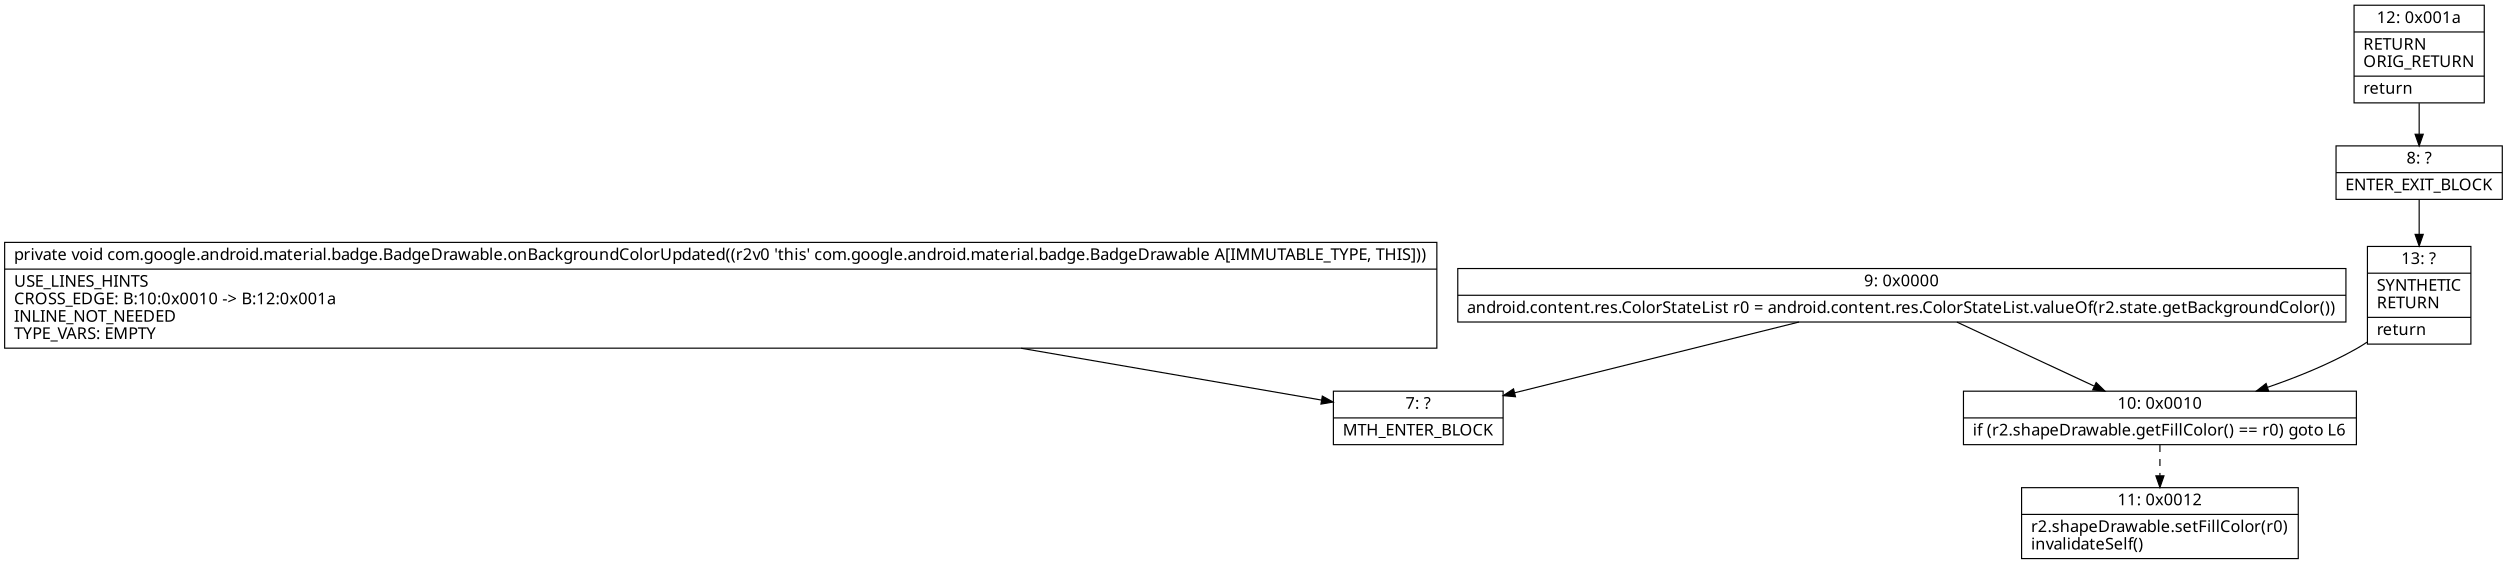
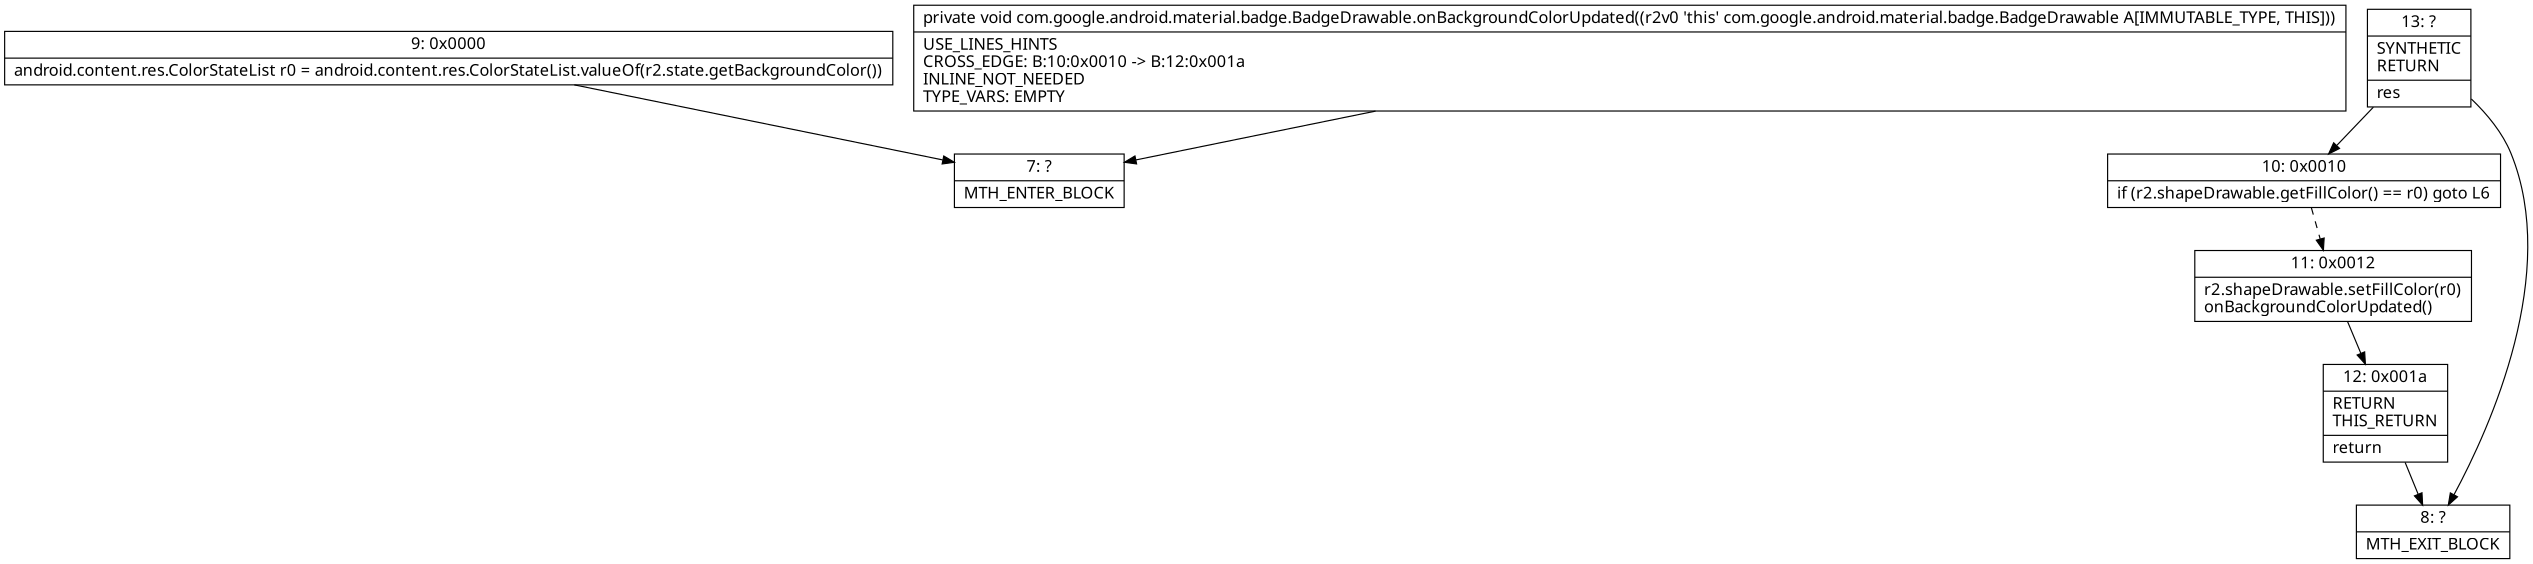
node "12: 0x001a": text "ORIG_RETURN" -> "THIS_RETURN"
node "8: ?": text "ENTER_EXIT_BLOCK" -> "MTH_EXIT_BLOCK"
edge "8: ?" -> "13: ?": reversed
node "13: ?": text "return" -> "res"
edge "11: 0x0012" -> "12: 0x001a": added
edge "9: 0x0000" -> "10: 0x0010": removed
node "11: 0x0012": text "invalidateSelf()" -> "onBackgroundColorUpdated()"
